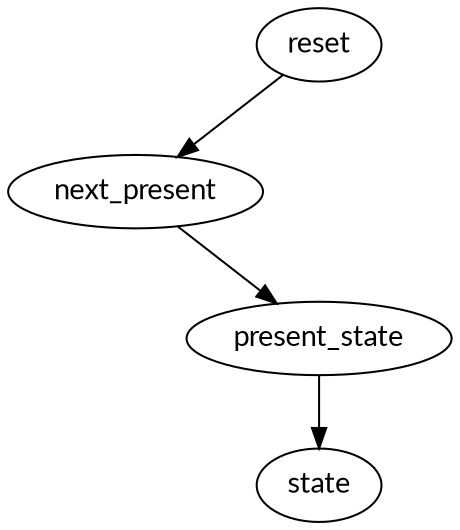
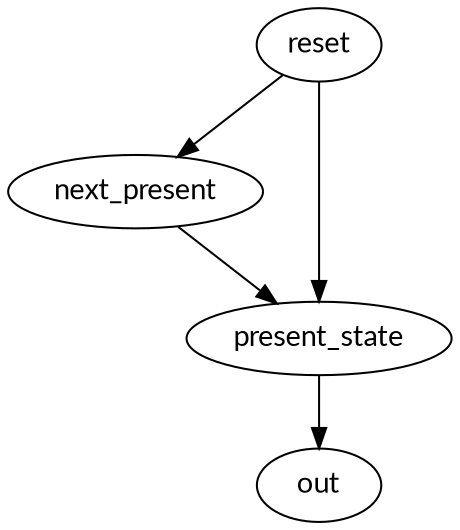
edge "reset" -> "present_state": added
node "state": label "state" -> "out"
